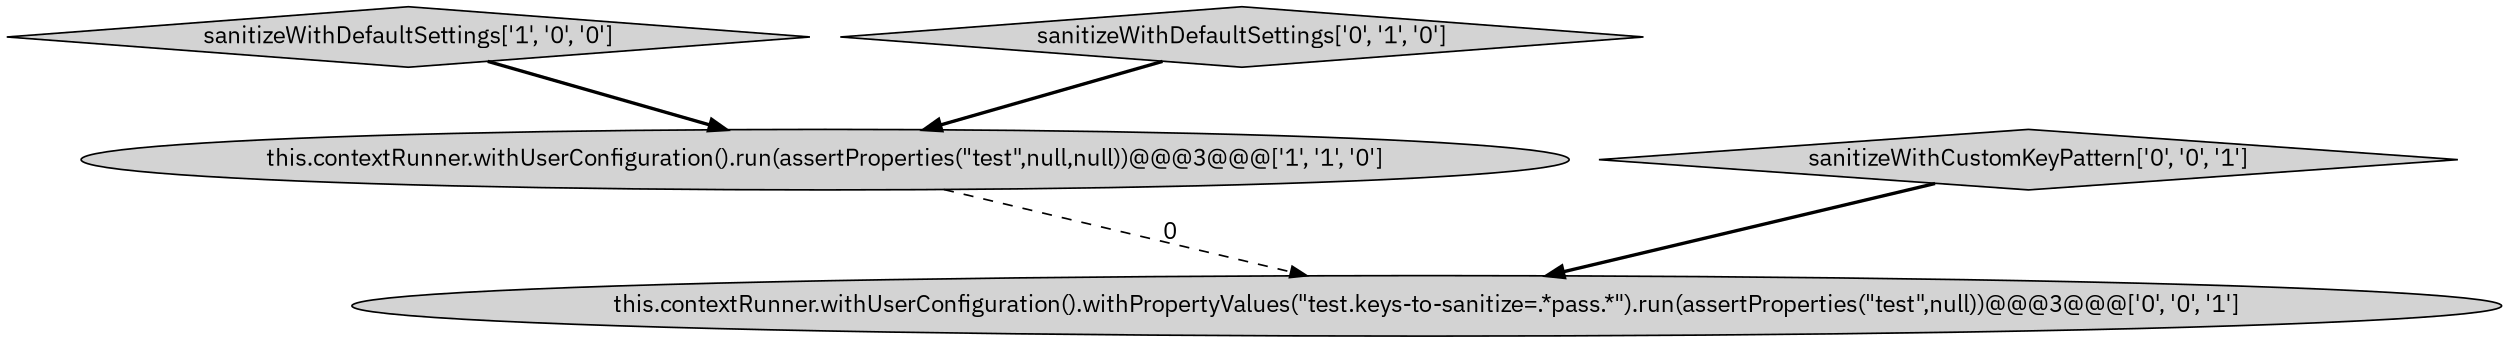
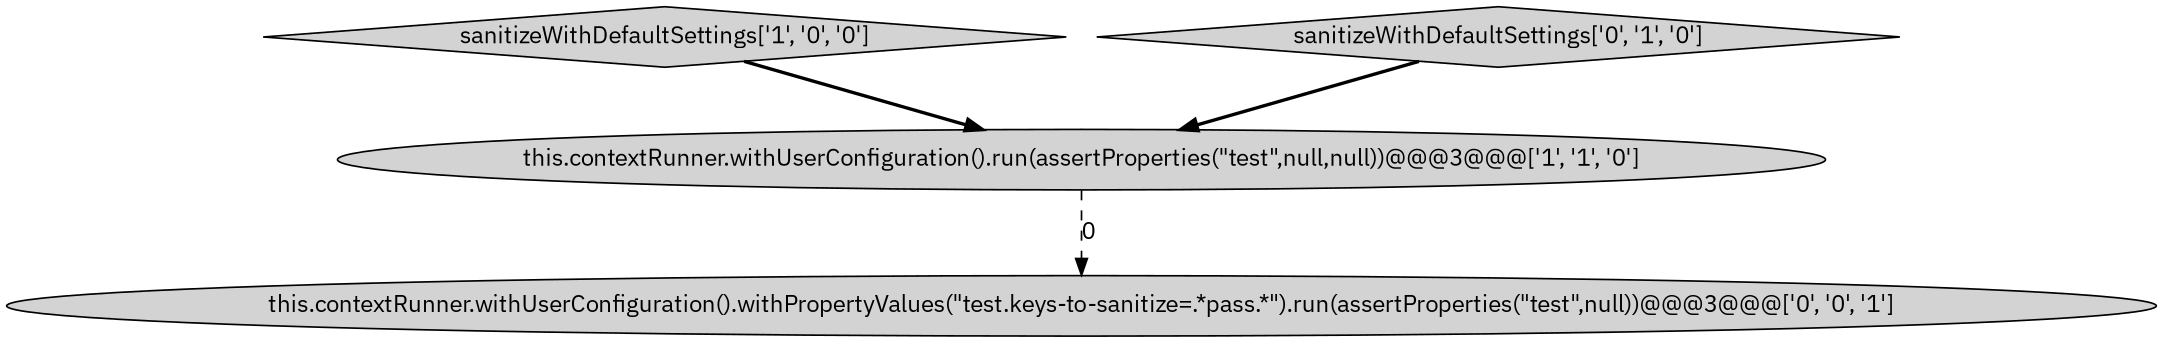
node "sanitizeWithCustomKeyPattern['0', '0', '1']": removed
